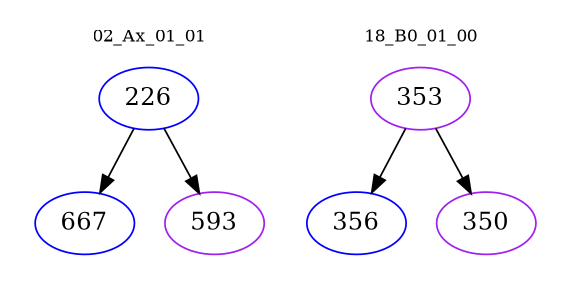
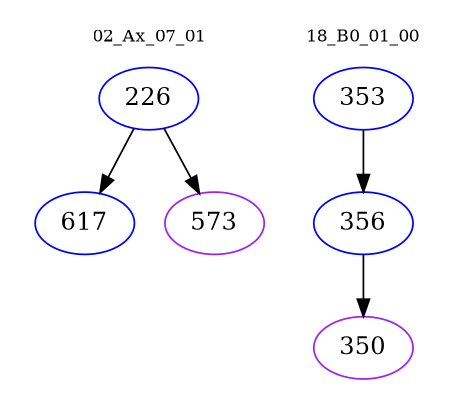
cluster "02_Ax_01_01": label "02_Ax_01_01" -> "02_Ax_07_01"
node "353": color purple -> blue
edge "353" -> "350": now "356" -> "350"
node "667": label "667" -> "617"
node "593": label "593" -> "573"
